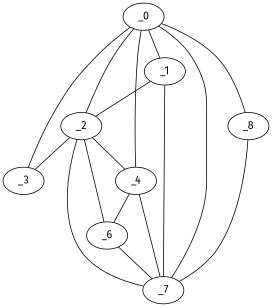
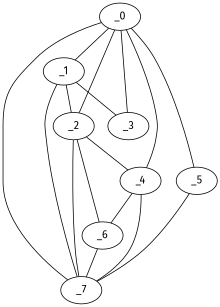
node "_8": label "_8" -> "_5"
edge "_2" -- "_3": now "_1" -- "_3"
